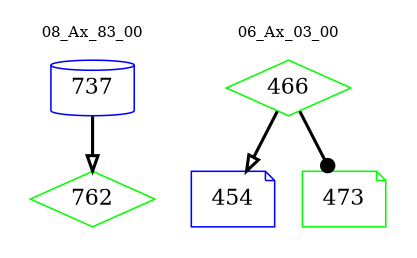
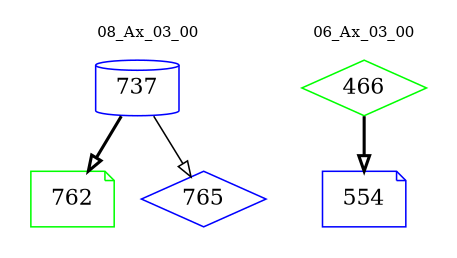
cluster "08_Ax_83_00": label "08_Ax_83_00" -> "08_Ax_03_00"
node "762": shape diamond -> note
node "765": added
node "454": label "454" -> "554"
node "473": removed
